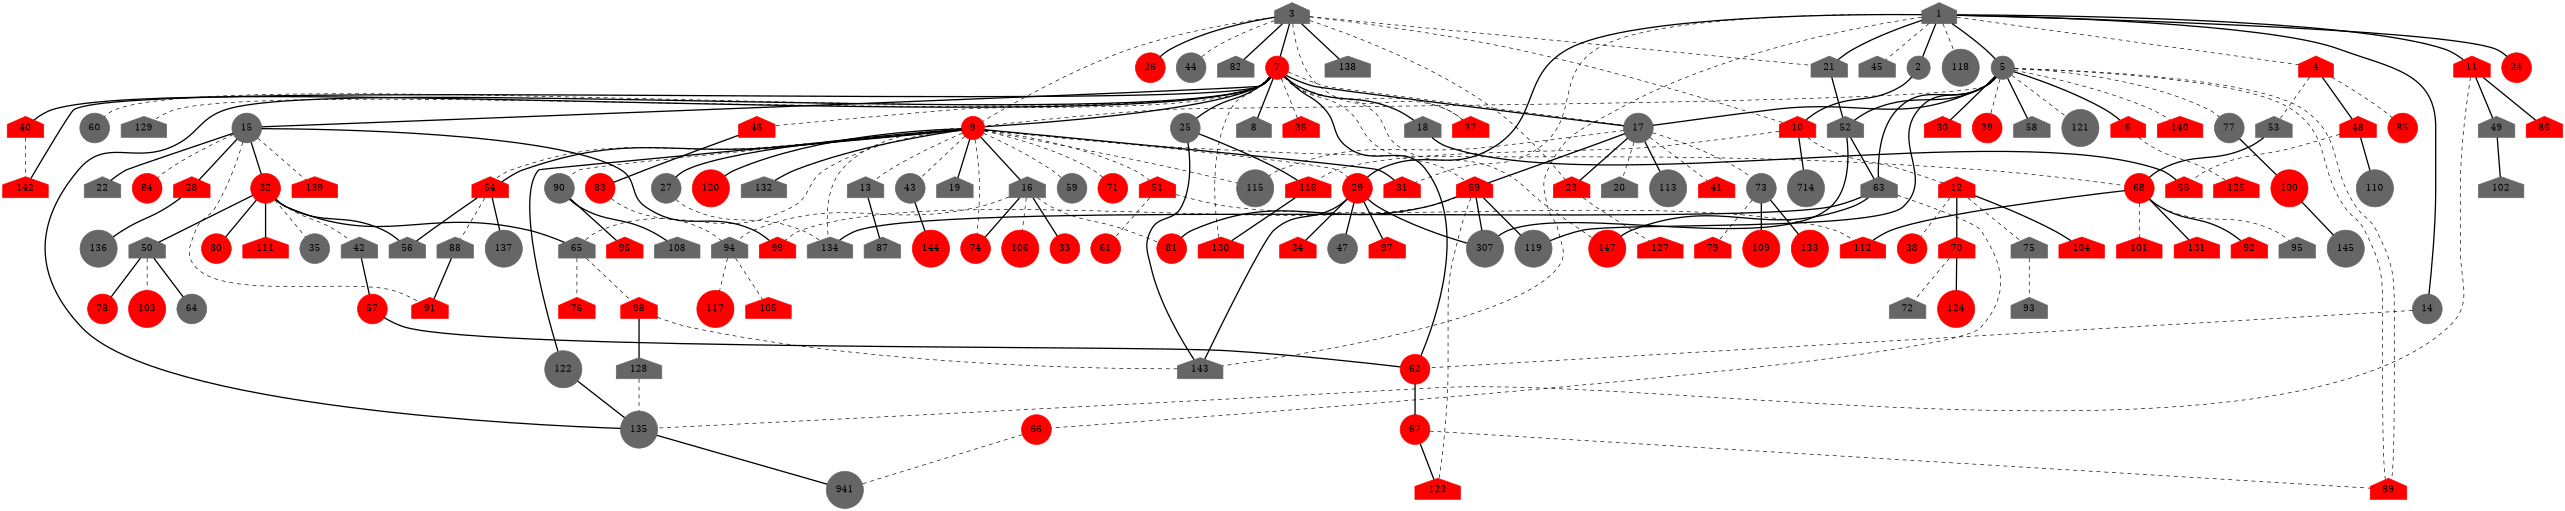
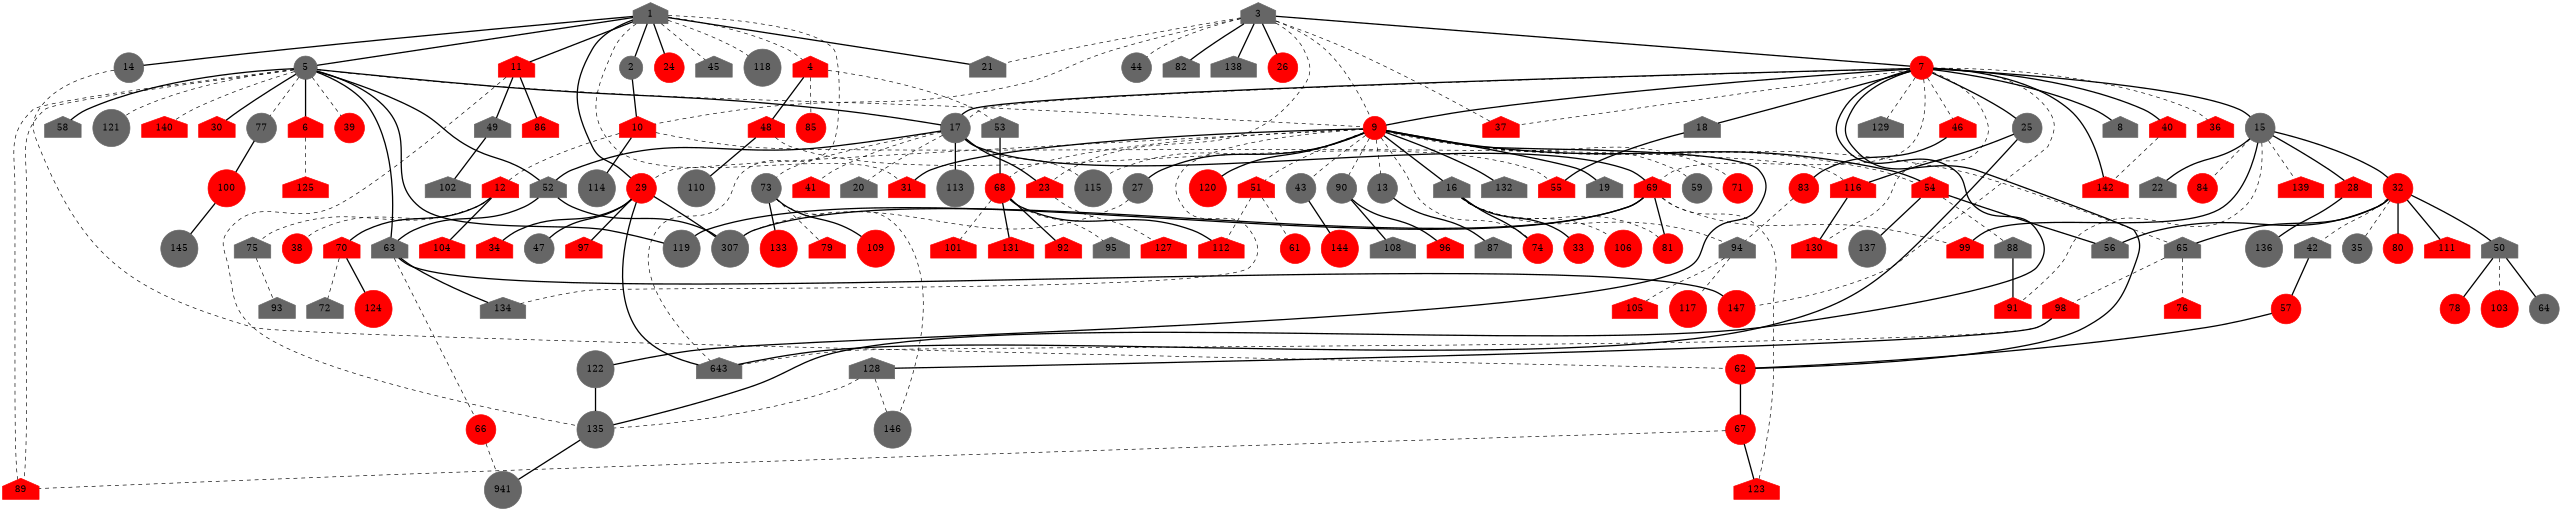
edge "21" -- "52": now "17" -- "52"
node "60": removed
node "13": shape house -> circle
node "714": label "714" -> "114"
edge "27" -- "134": now "27" -- "307"
node "143": label "143" -> "643"
node "146": added
